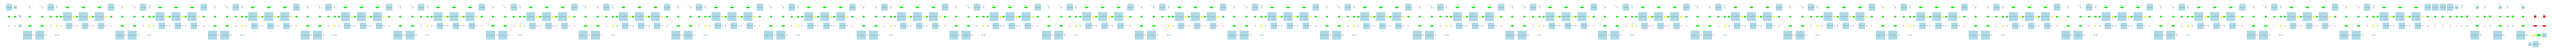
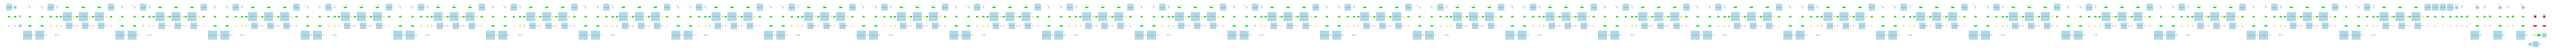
node "5": fillcolor pink -> yellow
